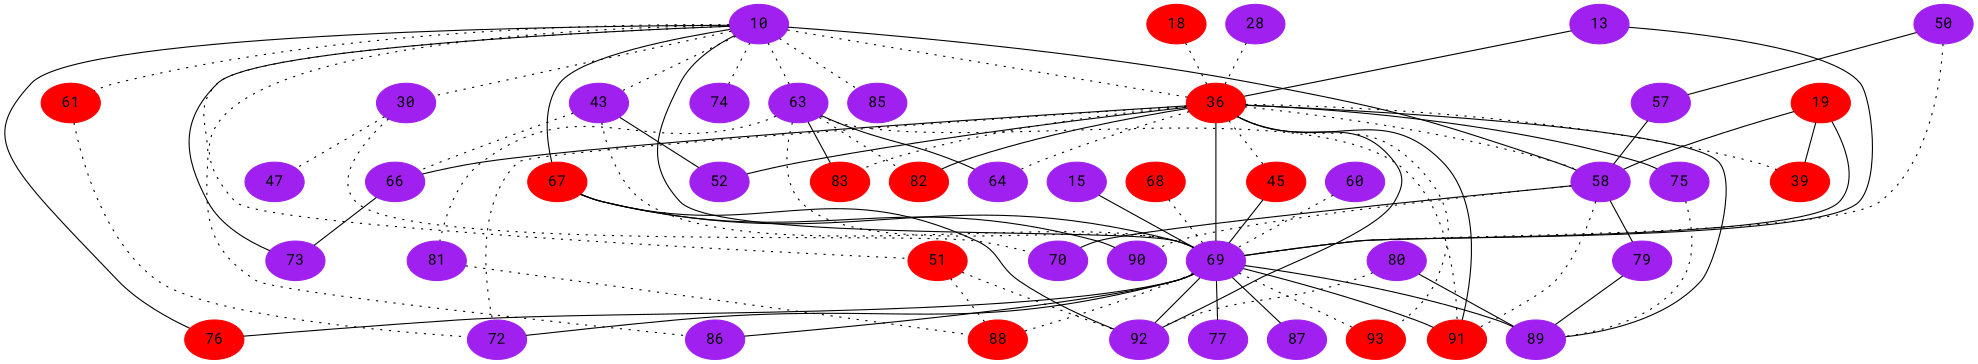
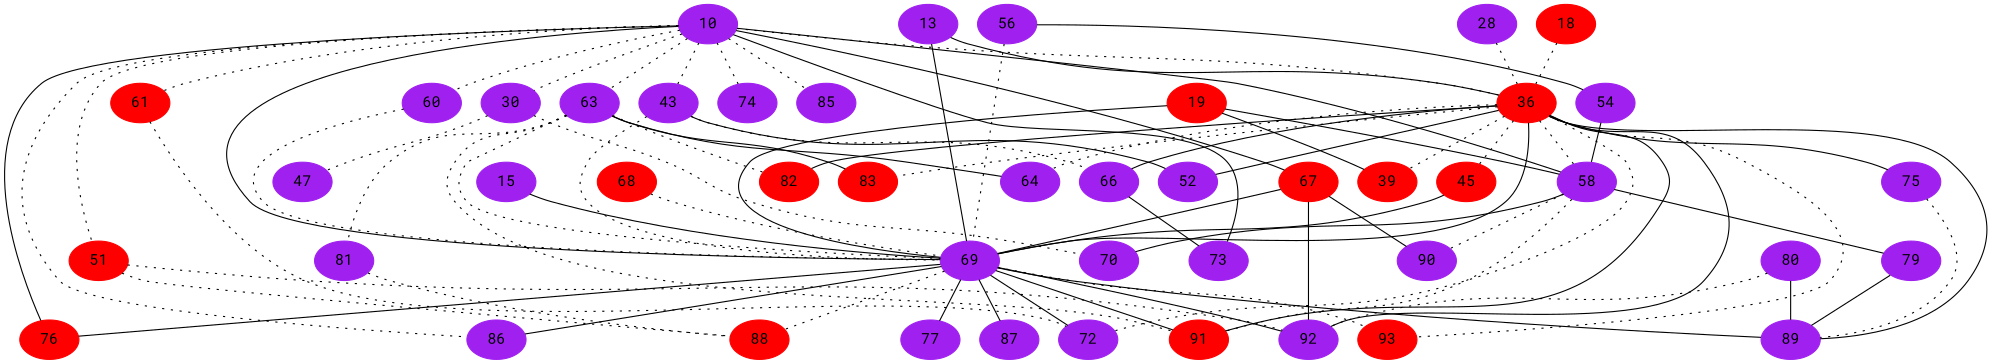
node "50": label "50" -> "56"
edge "10" -- "60": added
node "57": label "57" -> "54"
